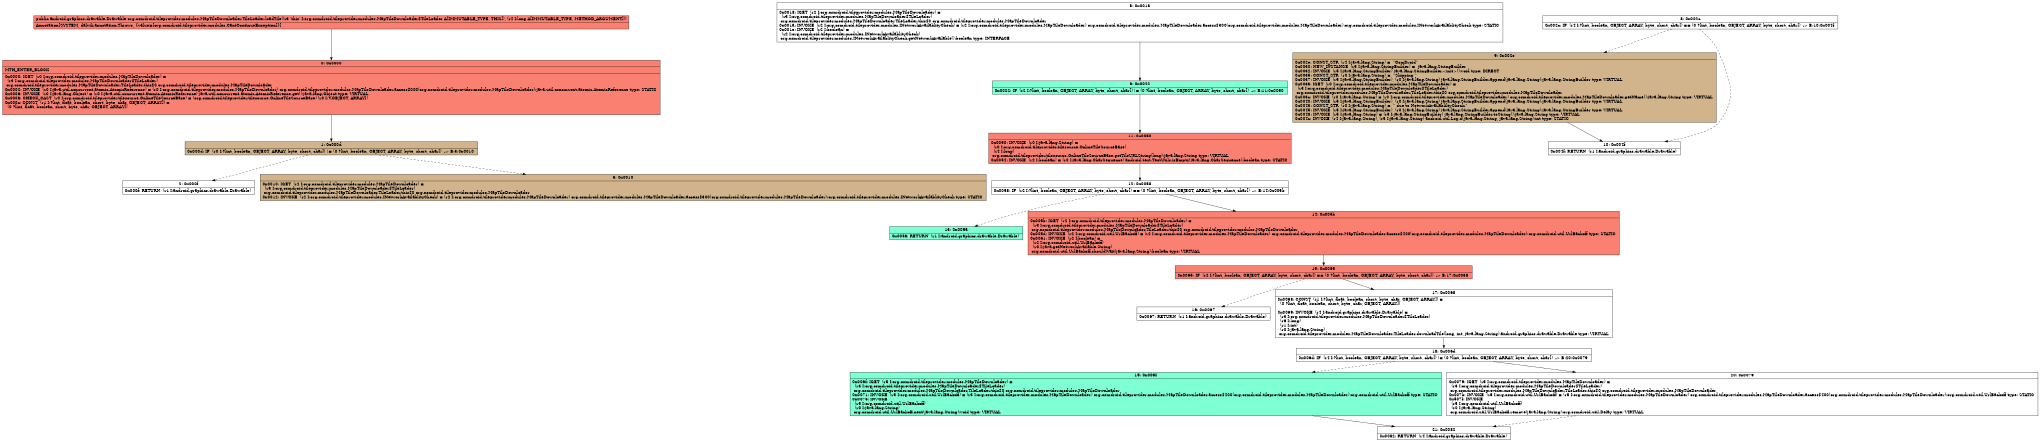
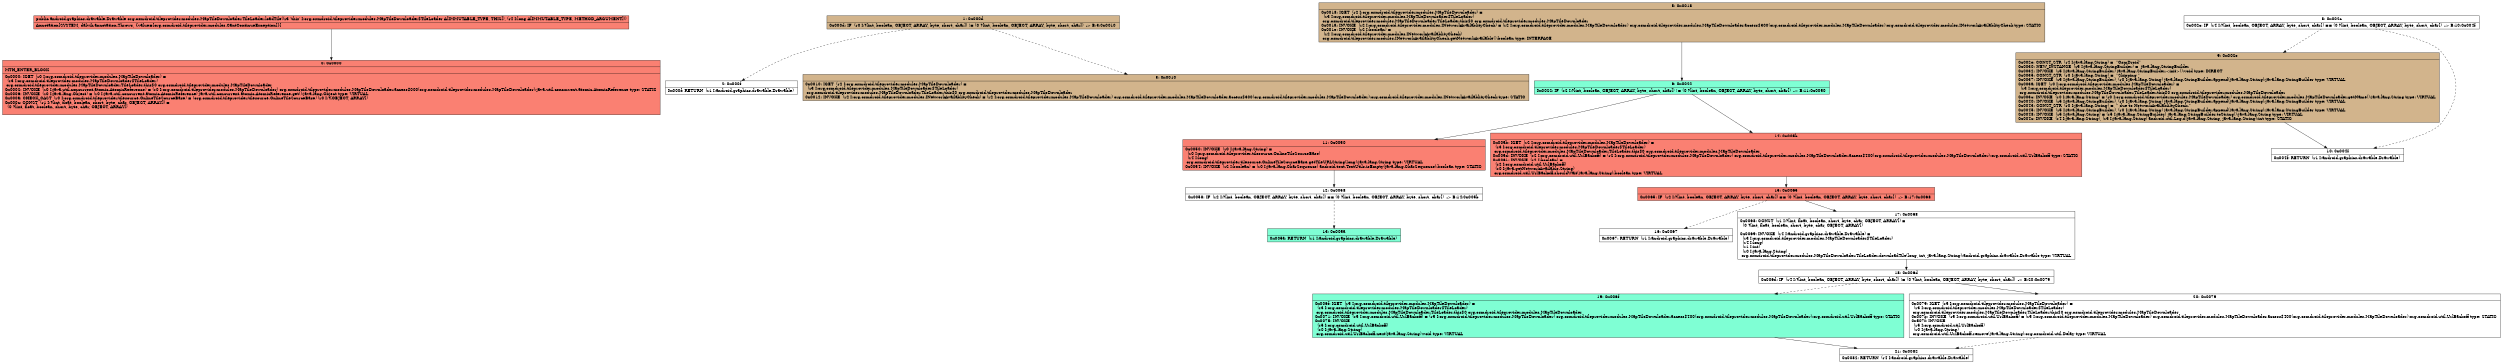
node "5: 0x0018": fillcolor white -> tan
edge "0: 0x0000" -> "1: 0x000d": removed
edge "12: 0x0058" -> "14: 0x005b": now "6: 0x0022" -> "14: 0x005b"
node "17: 0x0068": text "(r6 I:long)" -> "(r4 I:long)"
